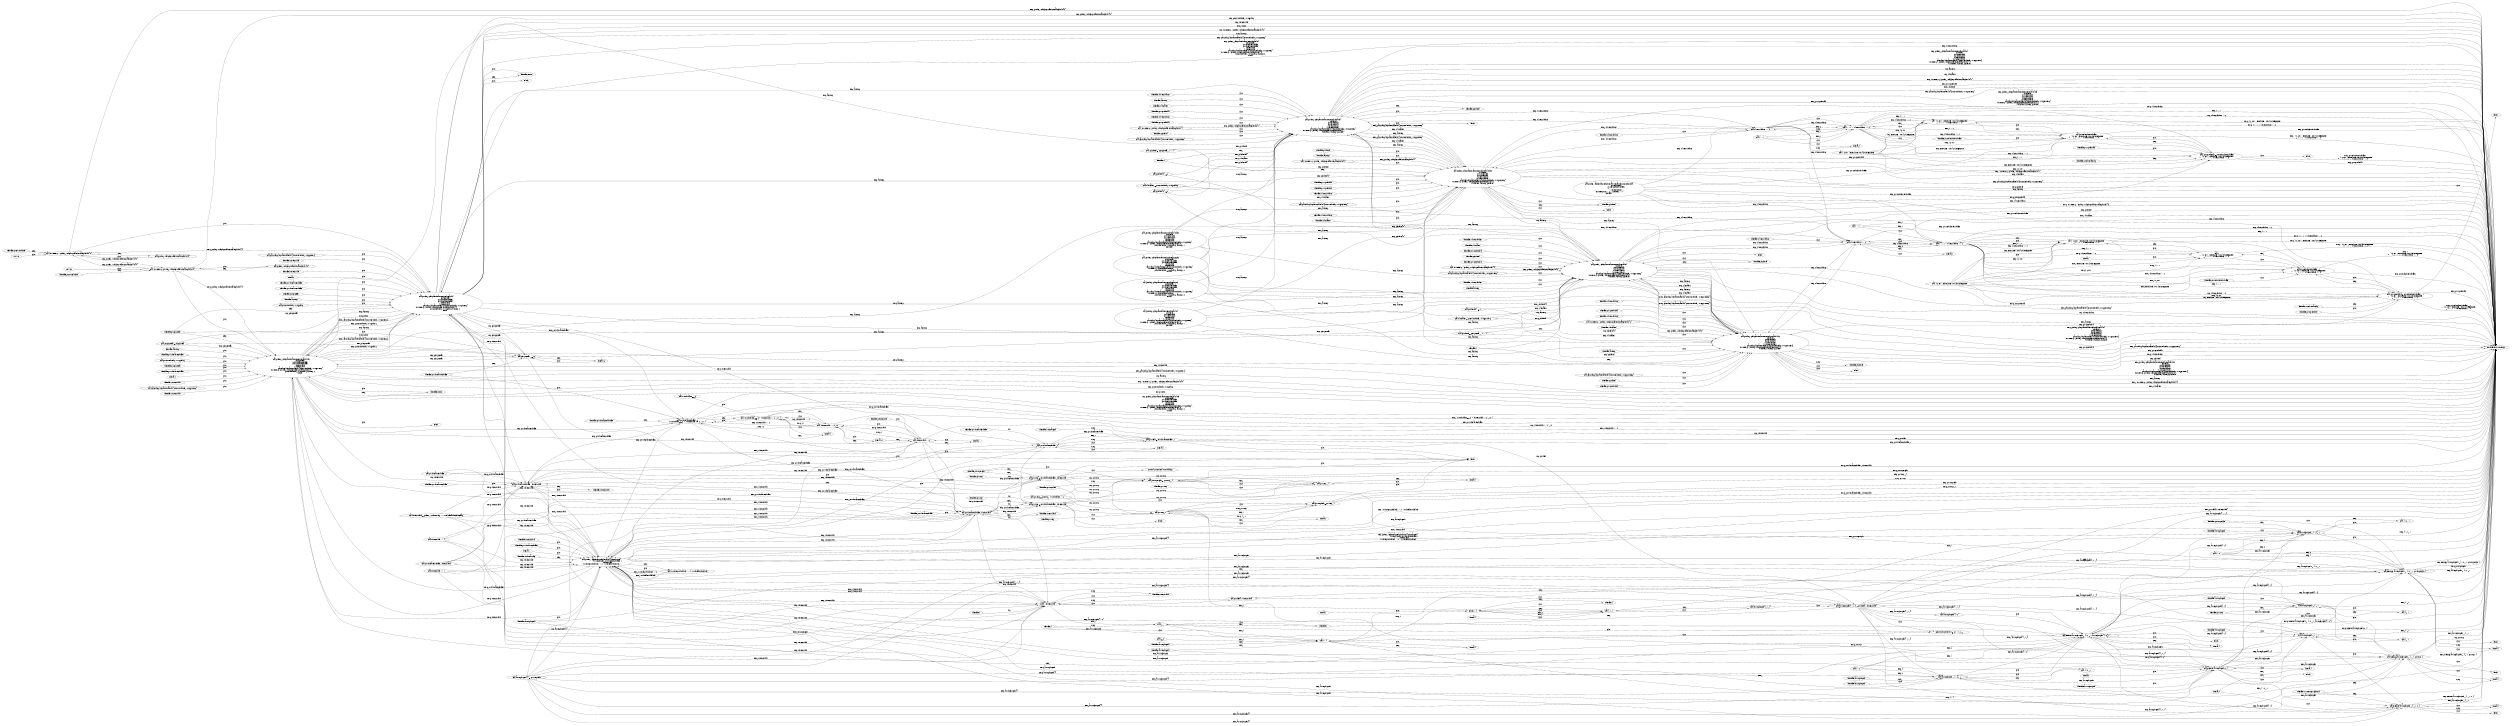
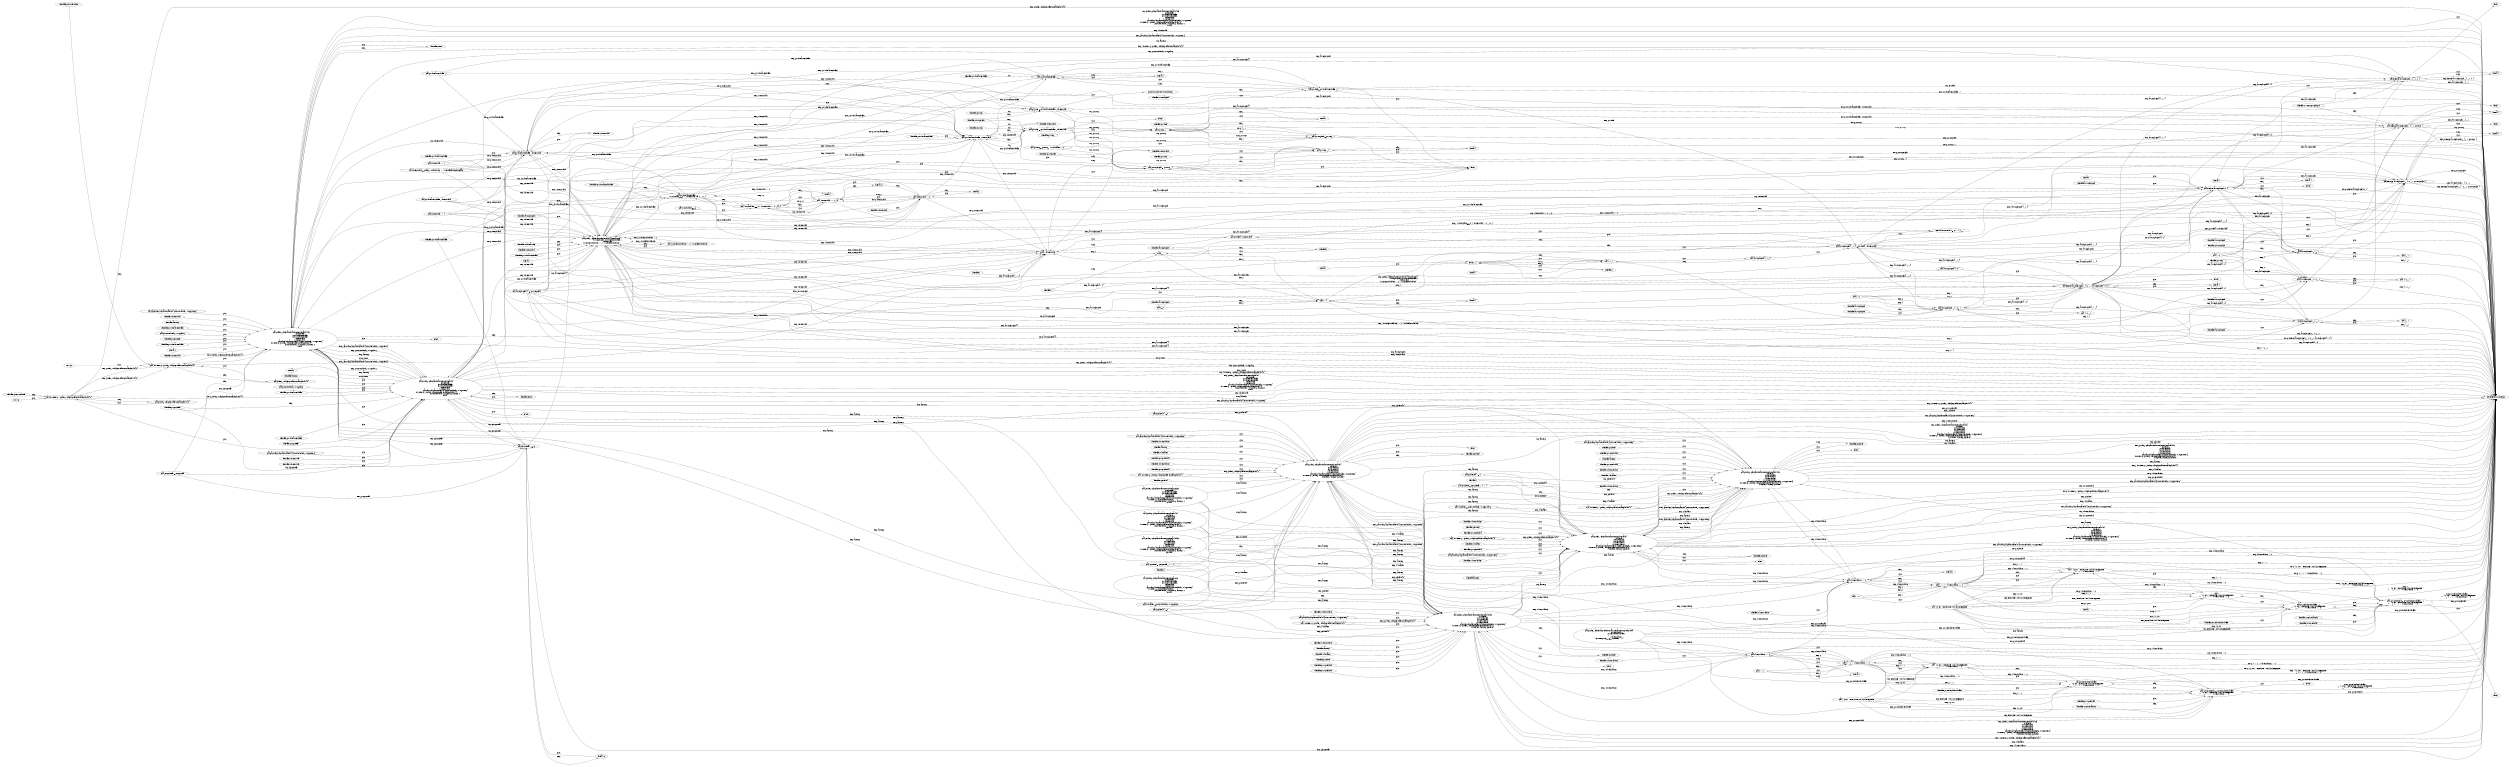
node "(Identifier,pu1_left)": added
